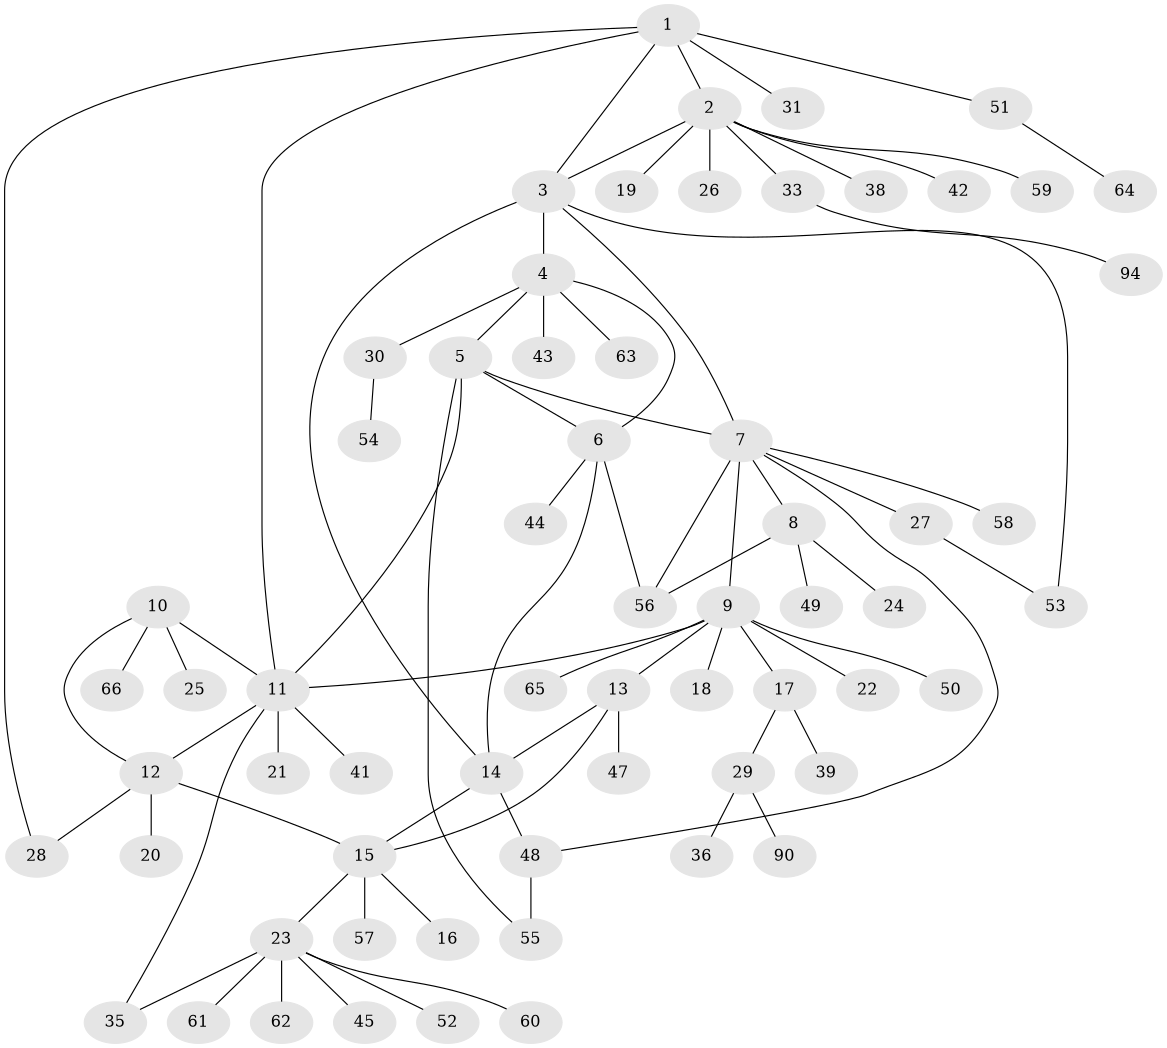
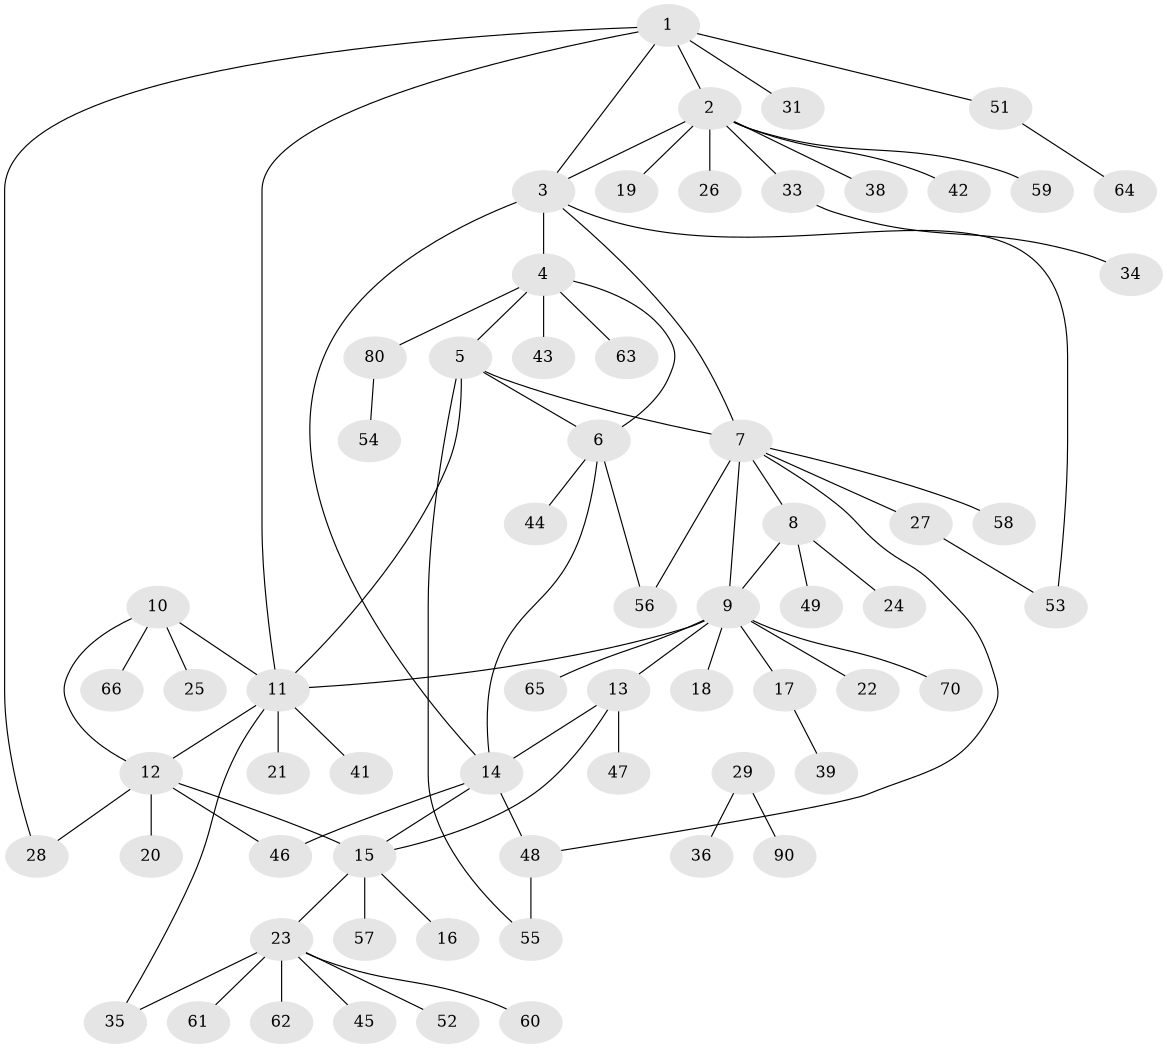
node "94": label "94" -> "34"
node "30": label "30" -> "80"
edge "8" -- "56": now "8" -- "9"
node "50": label "50" -> "70"
edge "17" -- "29": removed
node "46": added
